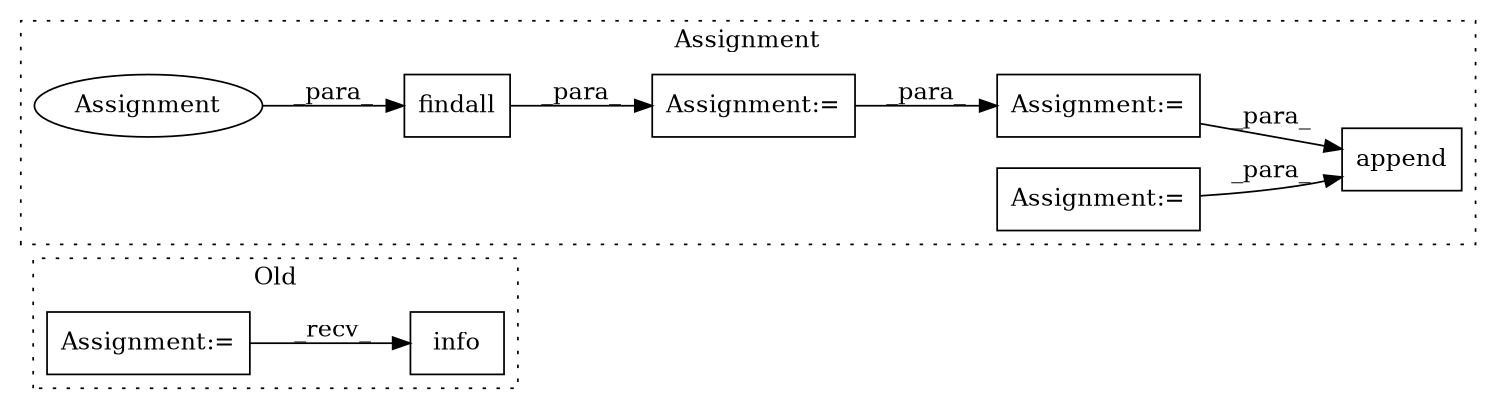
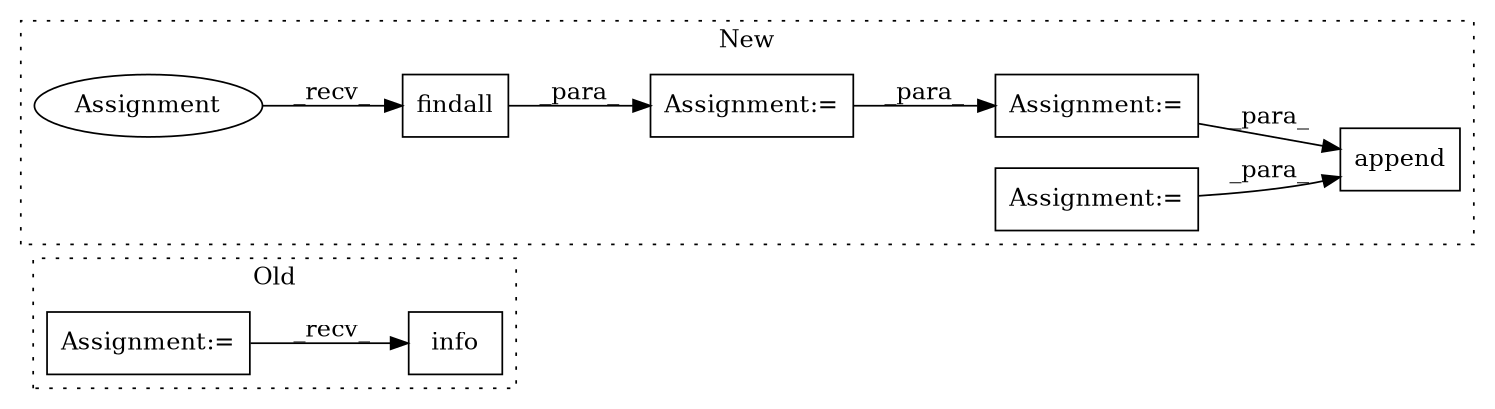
cluster "Assignment": label "Assignment" -> "New"
edge "Assignment" -> "findall": label "_para_" -> "_recv_"
